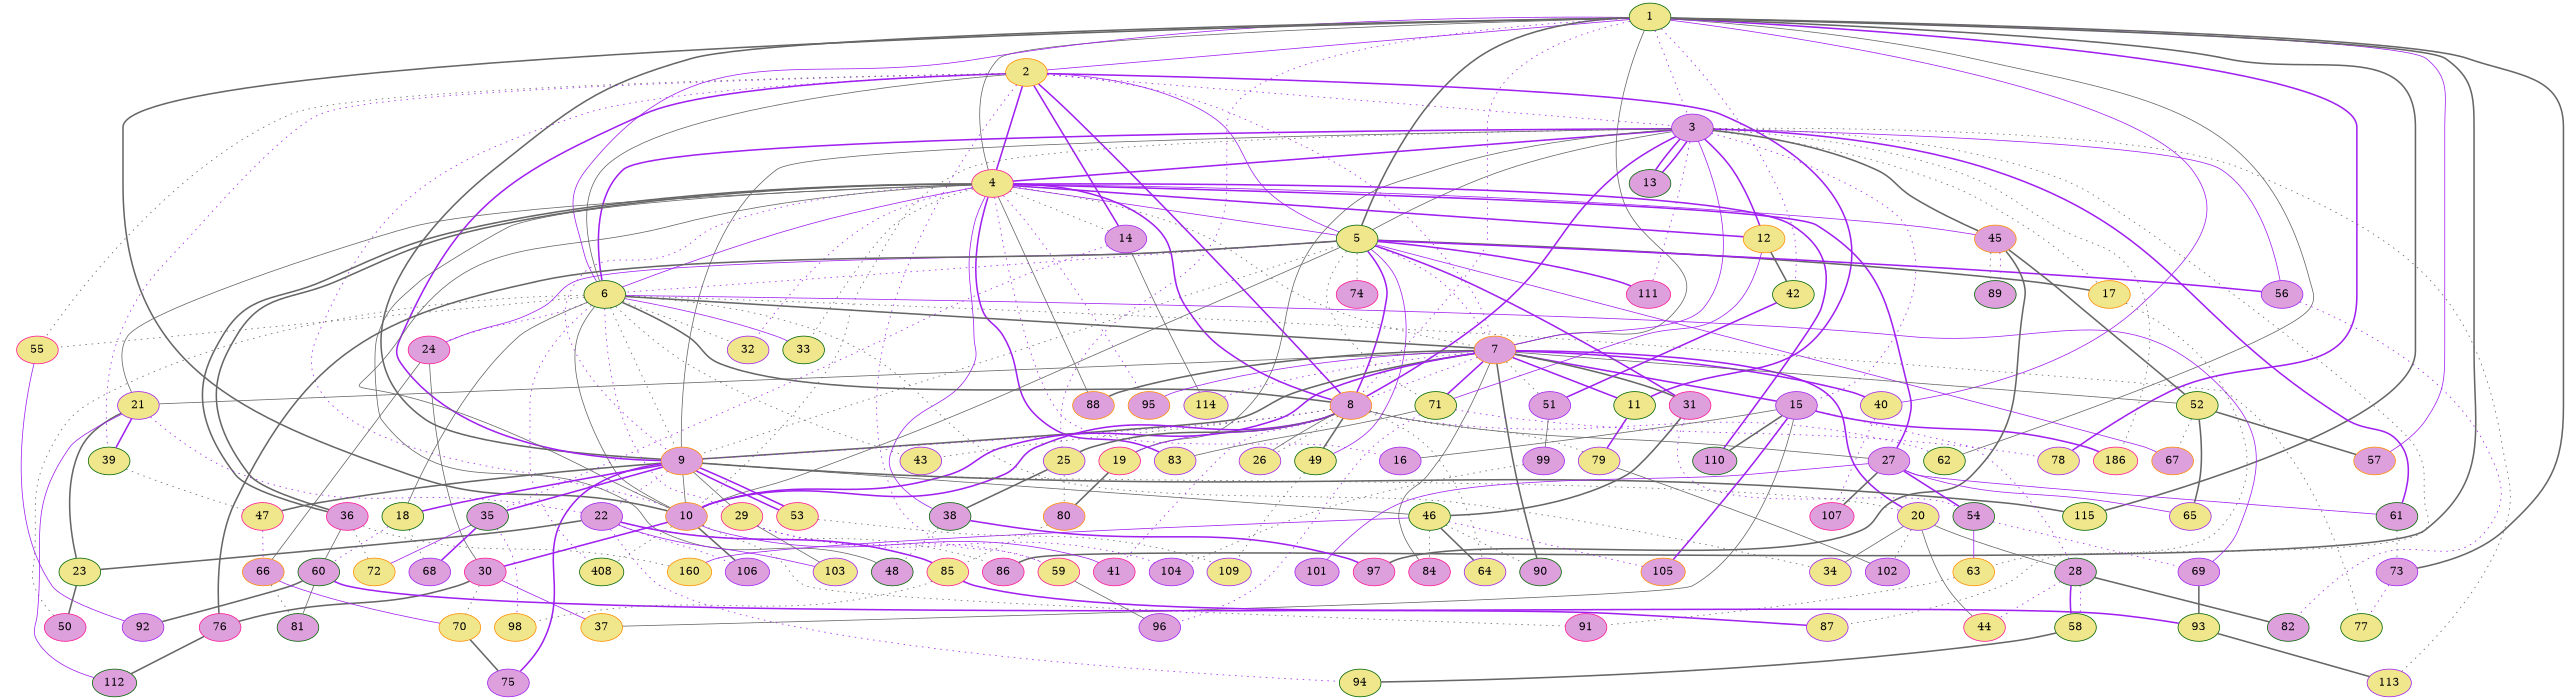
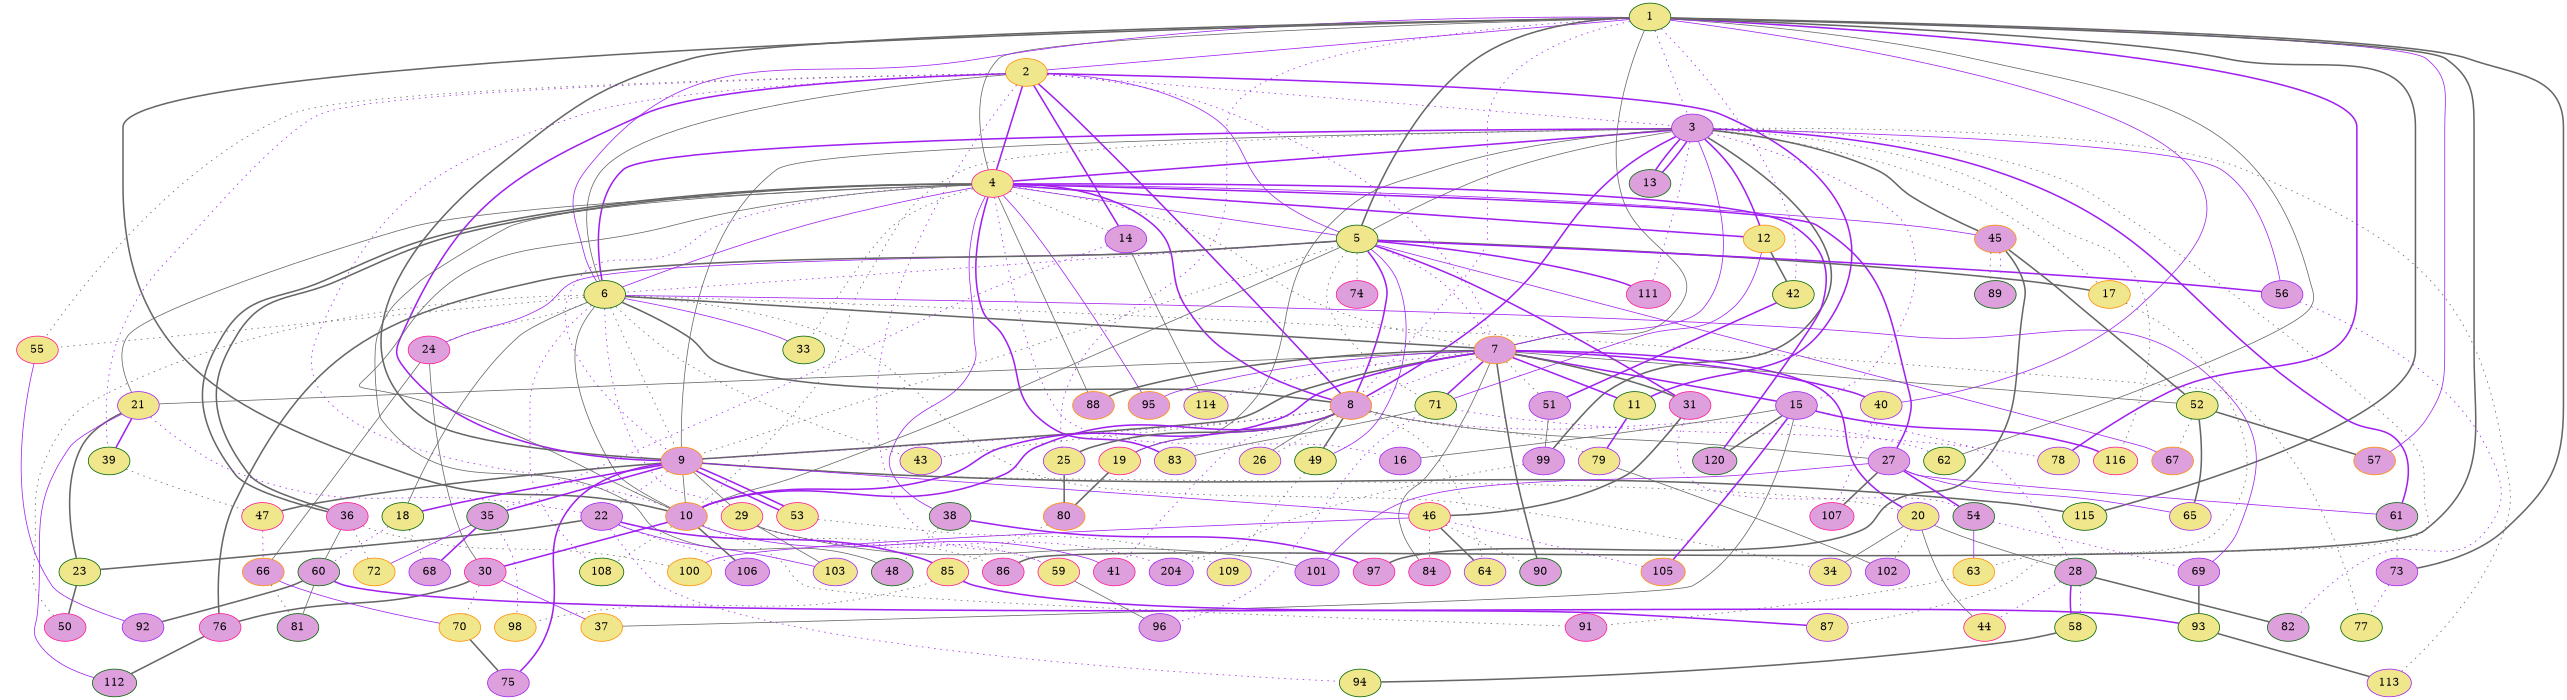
edge "4" -- "95": style dotted -> solid
edge "6" -- "24": color purple -> gray40
edge "3" -- "99": added
node "32": removed
node "110": label "110" -> "120"
node "186": label "186" -> "116"
edge "9" -- "46": color gray40 -> purple
edge "25" -- "38": removed
edge "25" -- "80": style dotted -> bold
node "46": color darkgreen -> deeppink
edge "29" -- "101": added
node "408": label "408" -> "108"
node "160": label "160" -> "100"
node "104": label "104" -> "204"
